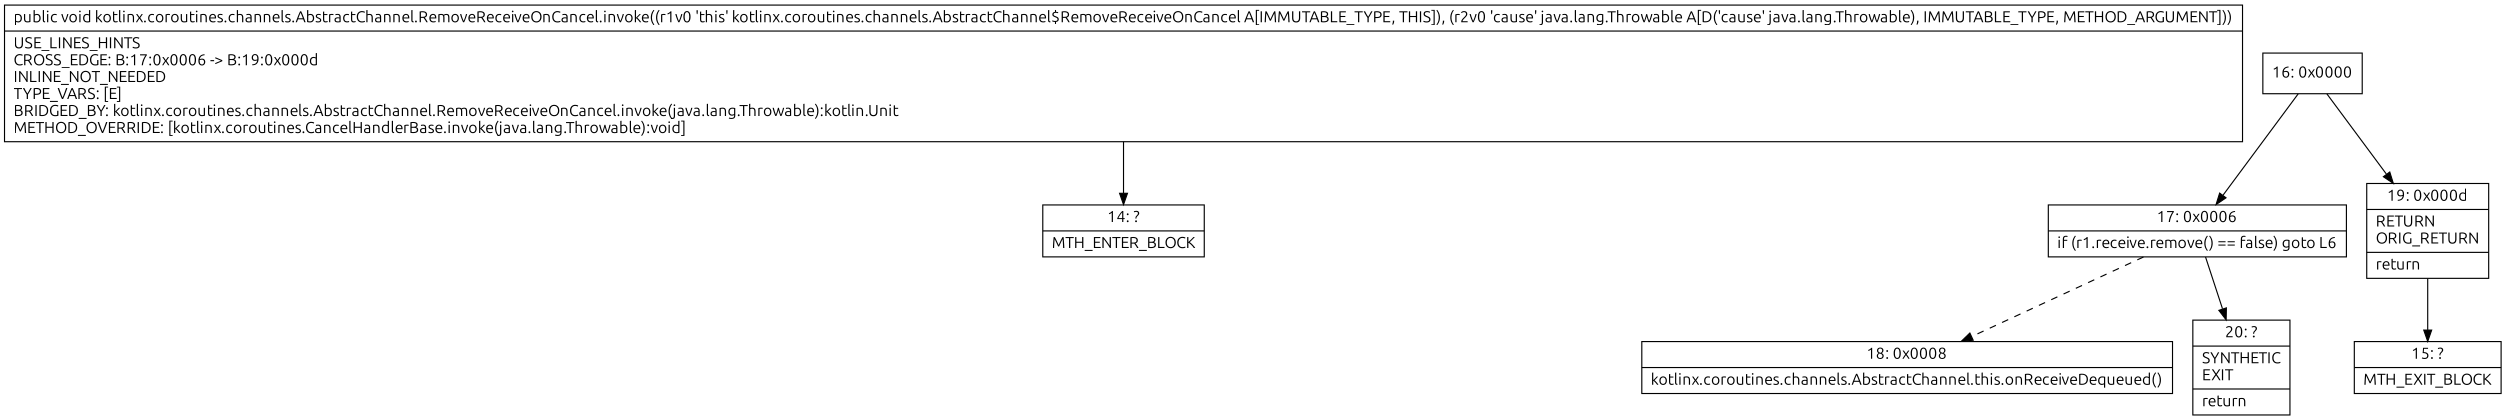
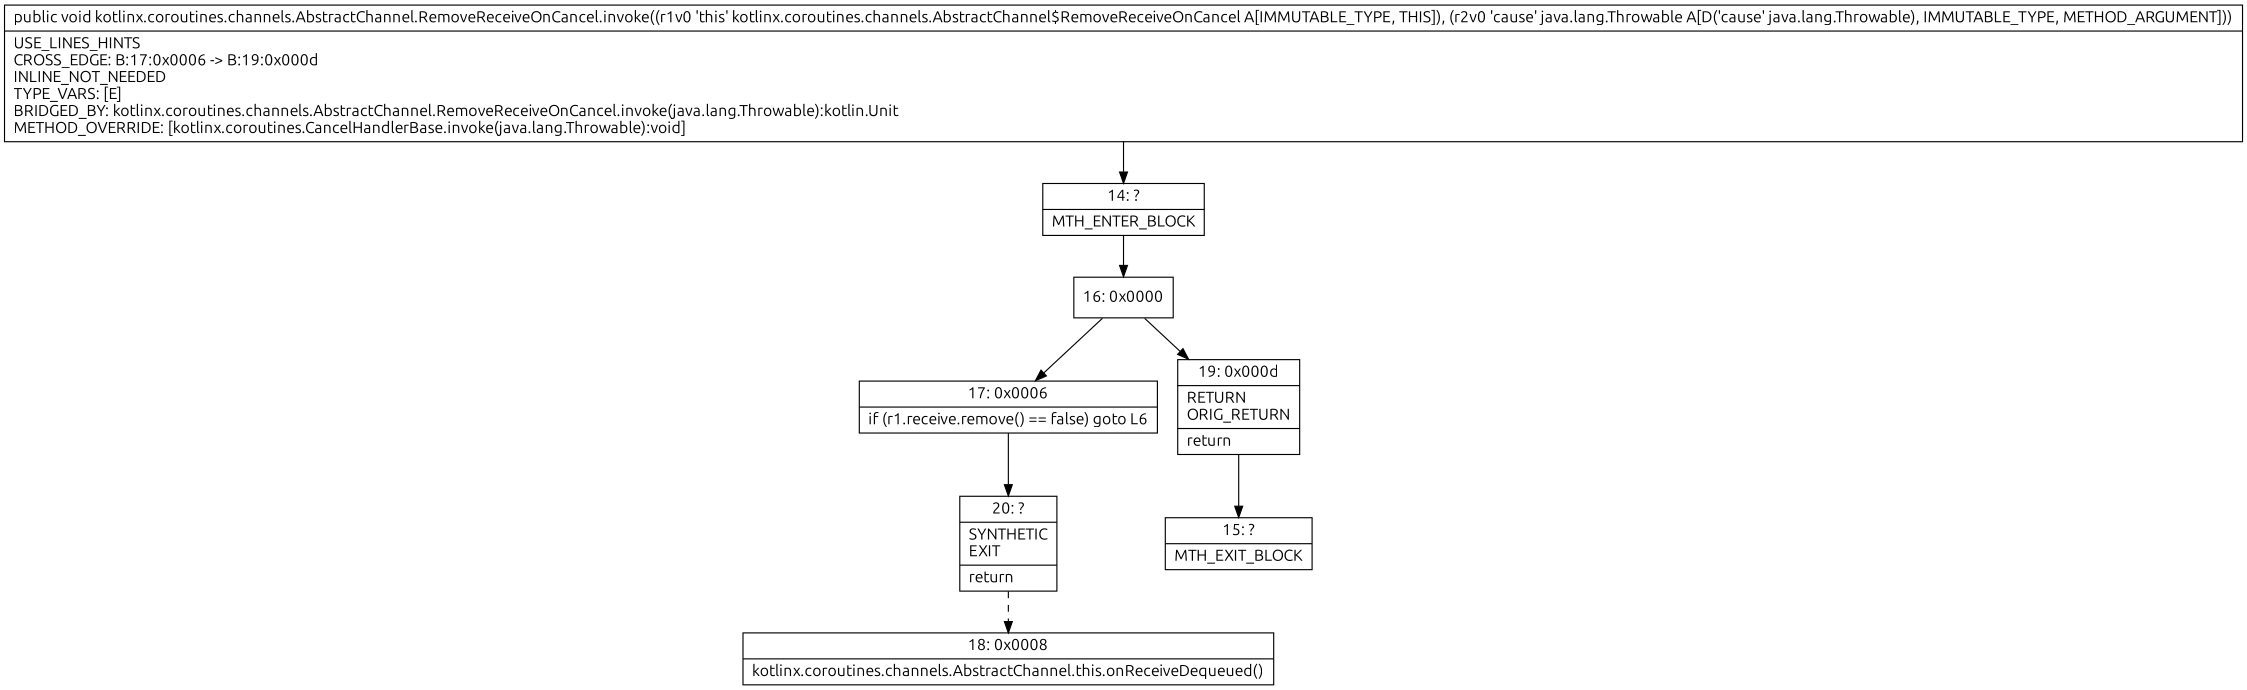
edge "14: ?" -> "16: 0x0000": added
edge "17: 0x0006" -> "18: 0x0008": now "20: ?" -> "18: 0x0008"
